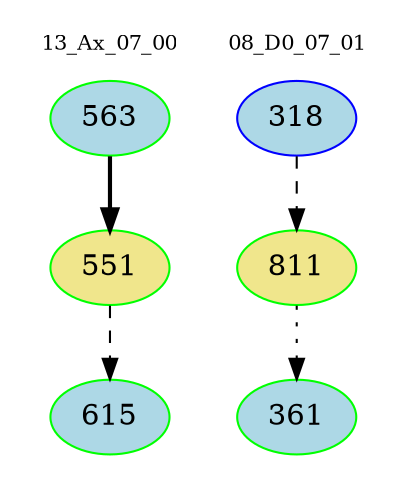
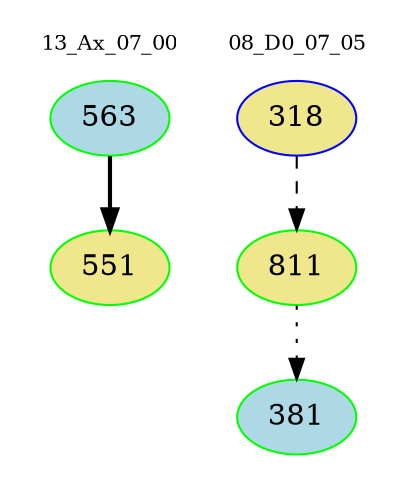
cluster "08_D0_07_01": label "08_D0_07_01" -> "08_D0_07_05"
node "318": fillcolor lightblue -> khaki
node "615": removed
node "361": label "361" -> "381"
